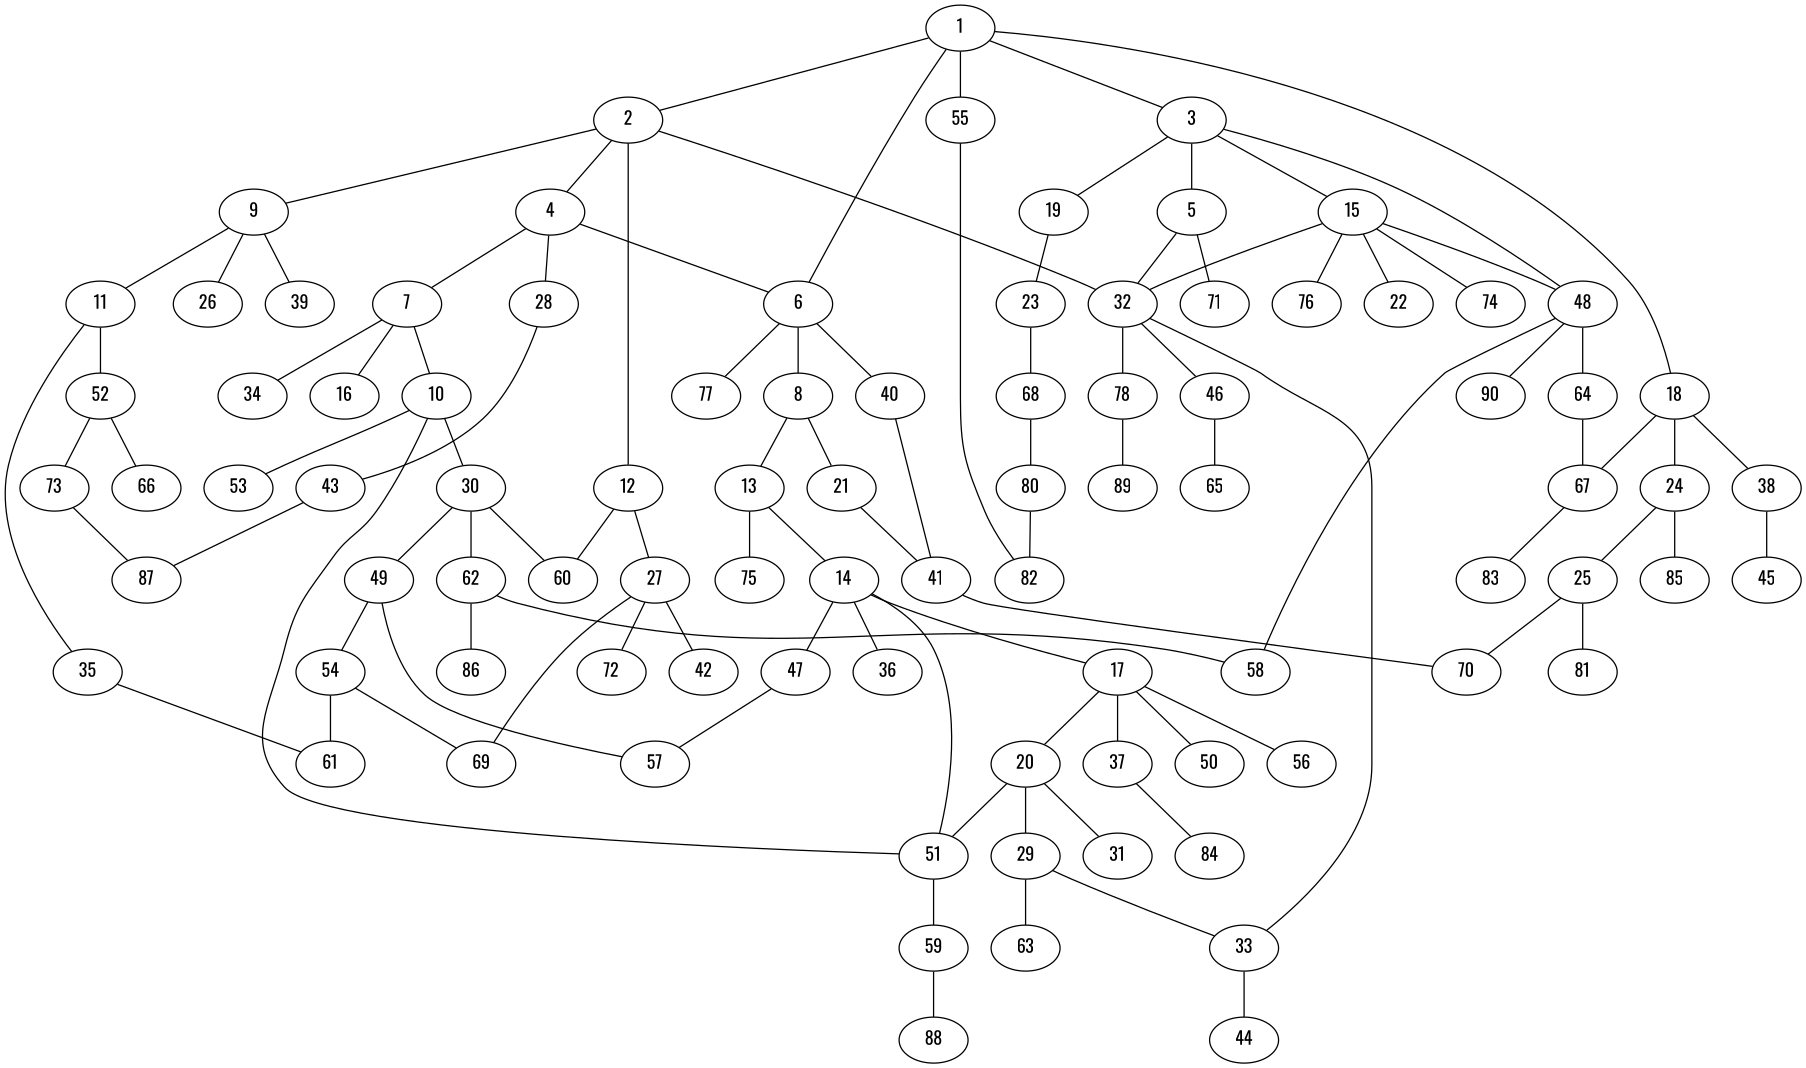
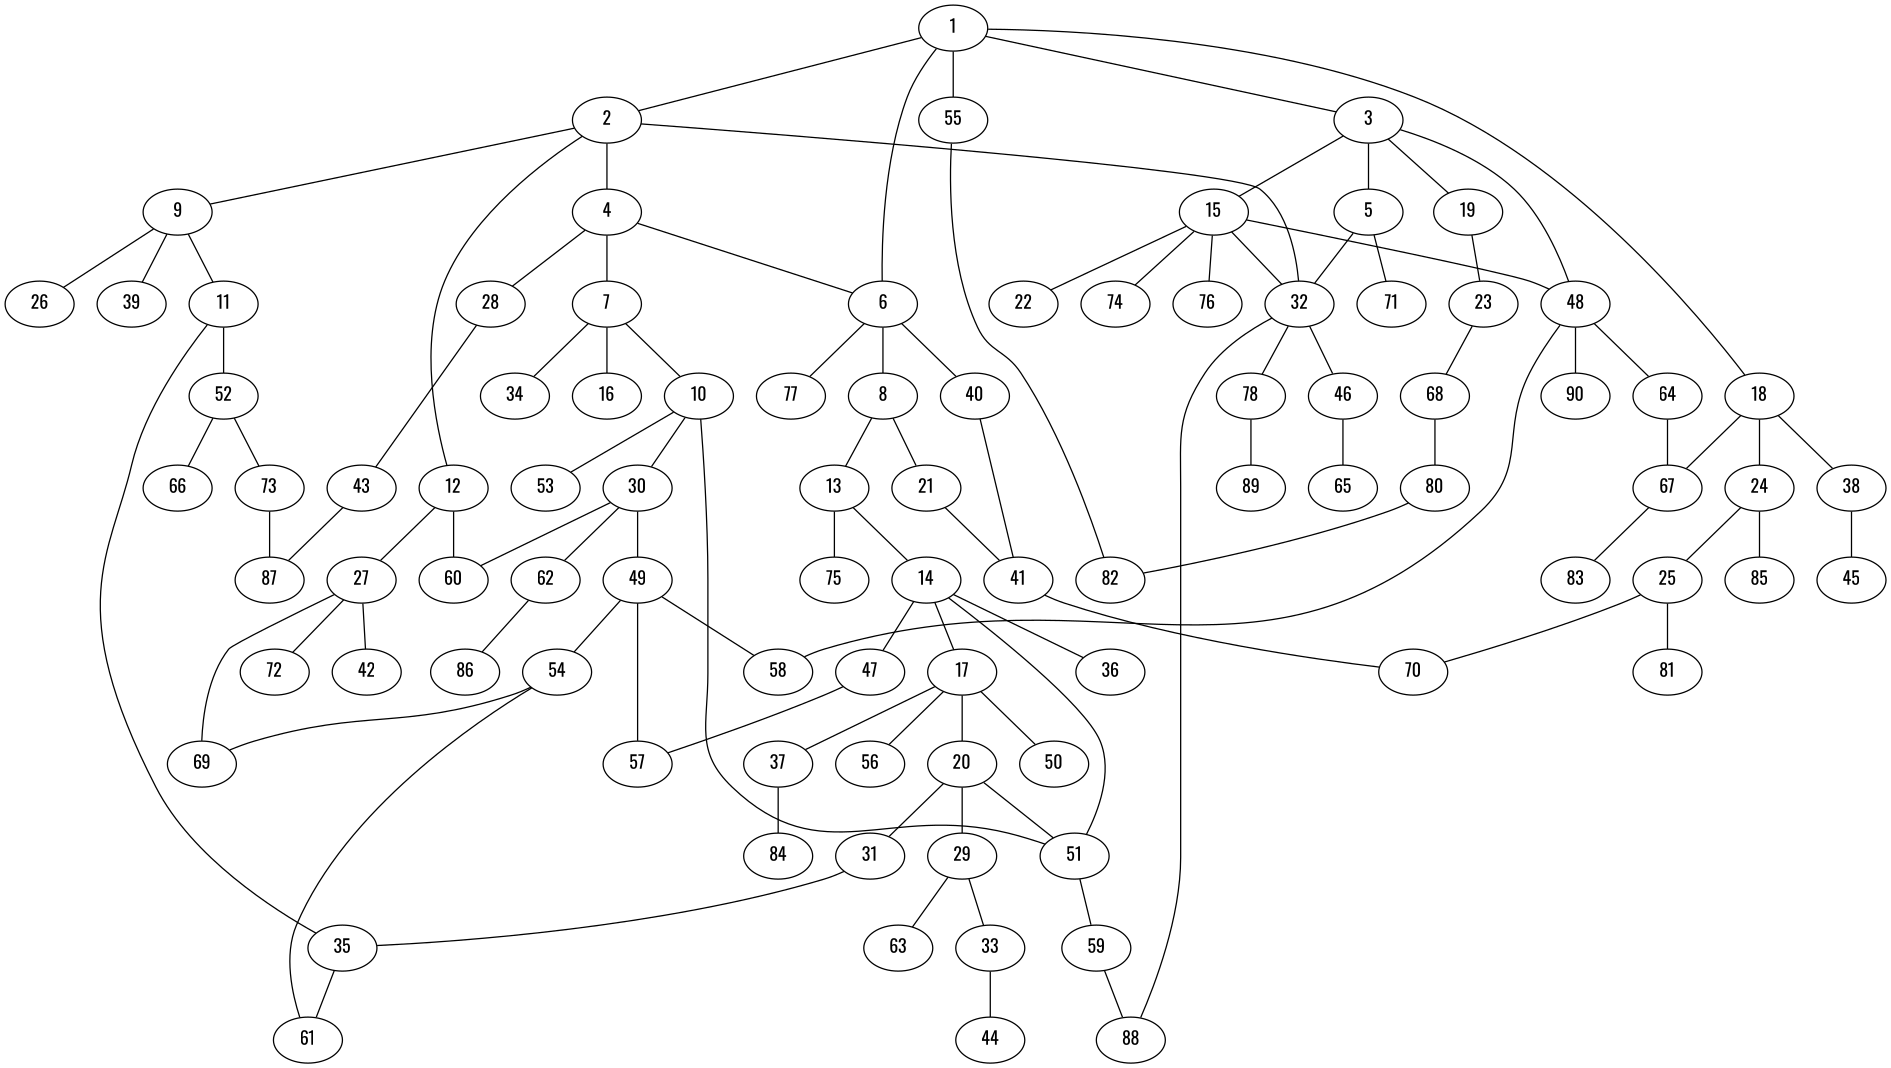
edge "32" -- "33": now "32" -- "88"
edge "62" -- "58": now "49" -- "58"
edge "31" -- "35": added
